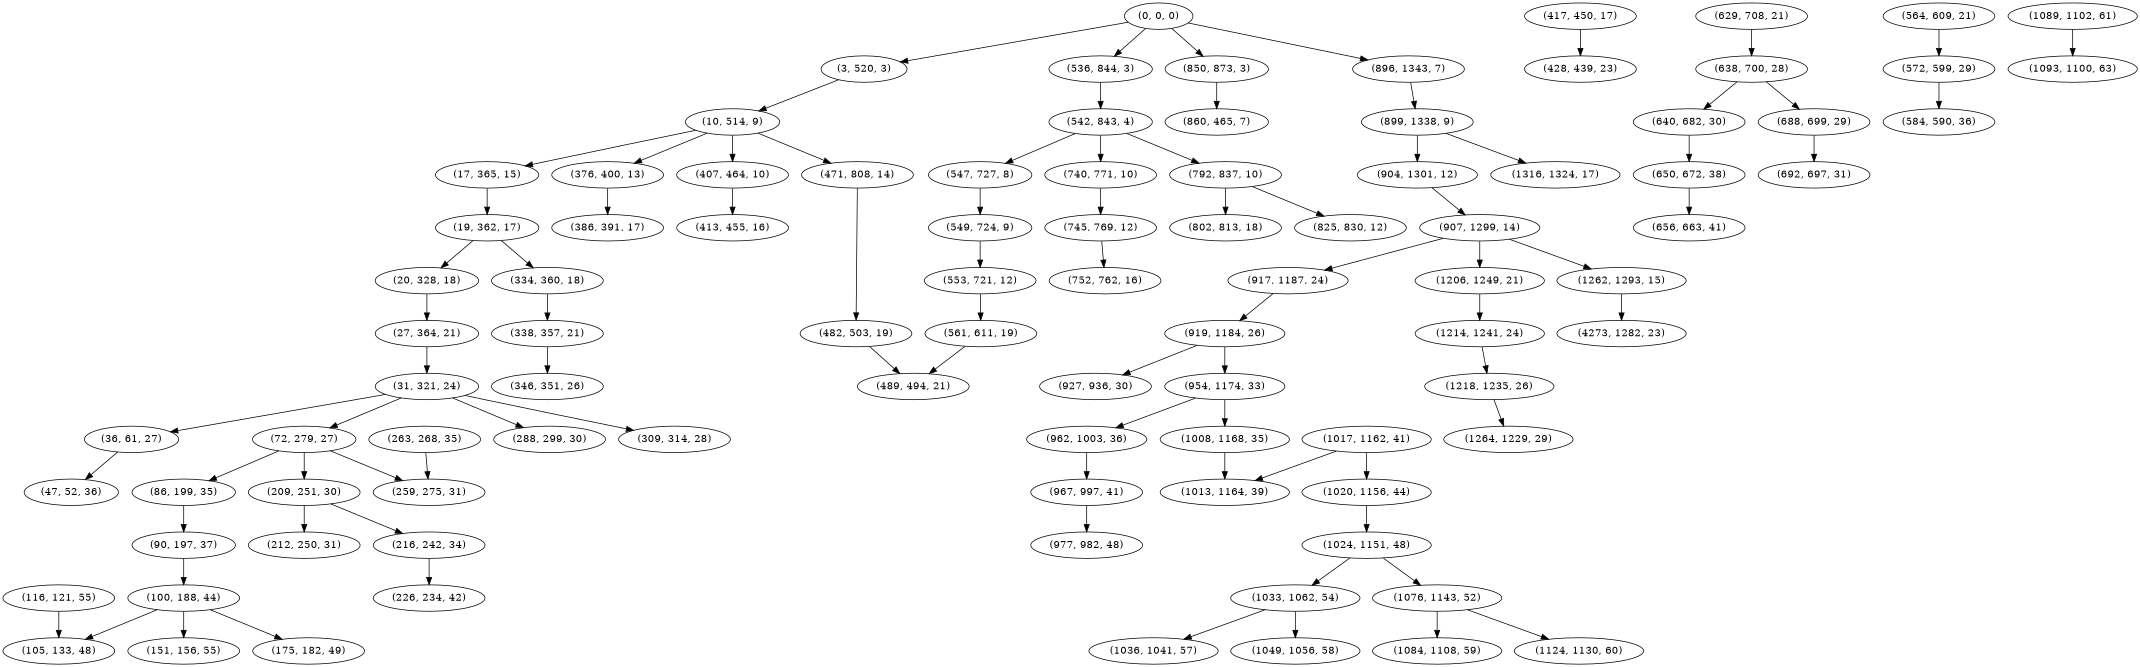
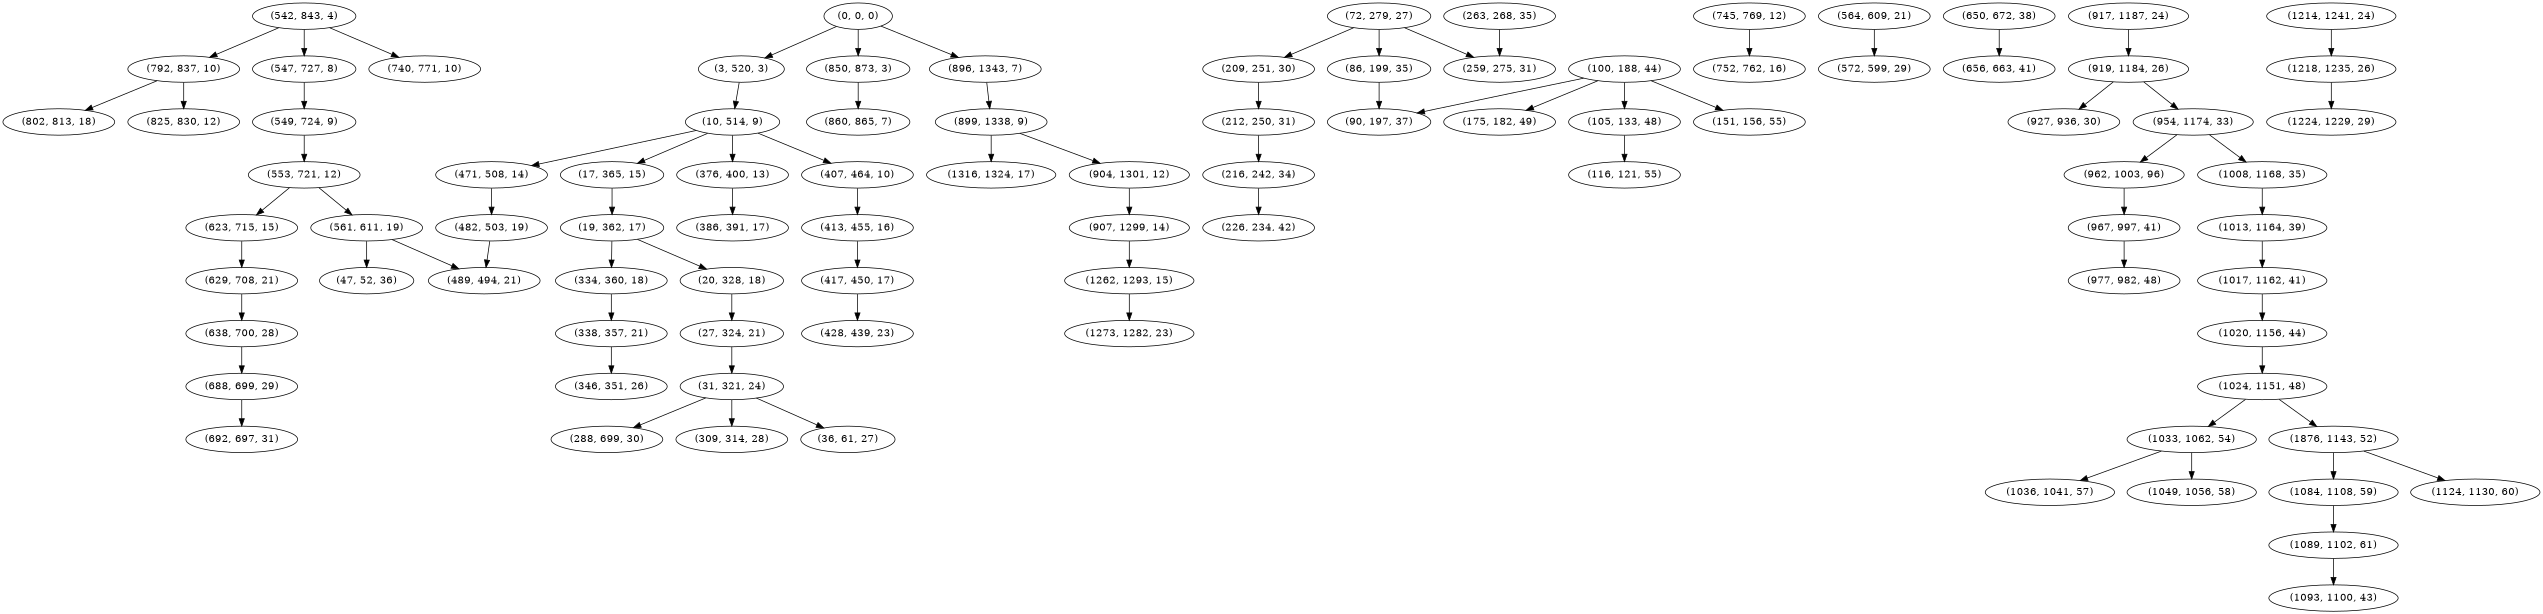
node "(536, 844, 3)": removed
node "(1093, 1100, 63)": label "(1093, 1100, 63)" -> "(1093, 1100, 43)"
node "(860, 465, 7)": label "(860, 465, 7)" -> "(860, 865, 7)"
node "(640, 682, 30)": removed
node "(584, 590, 36)": removed
node "(471, 808, 14)": label "(471, 808, 14)" -> "(471, 508, 14)"
edge "(740, 771, 10)" -> "(745, 769, 12)": removed
node "(623, 715, 15)": added
edge "(413, 455, 16)" -> "(417, 450, 17)": added
edge "(907, 1299, 14)" -> "(917, 1187, 24)": removed
node "(1206, 1249, 21)": removed
node "(27, 364, 21)": label "(27, 364, 21)" -> "(27, 324, 21)"
node "(4273, 1282, 23)": label "(4273, 1282, 23)" -> "(1273, 1282, 23)"
edge "(31, 321, 24)" -> "(72, 279, 27)": removed
node "(288, 299, 30)": label "(288, 299, 30)" -> "(288, 699, 30)"
node "(962, 1003, 36)": label "(962, 1003, 36)" -> "(962, 1003, 96)"
node "(1264, 1229, 29)": label "(1264, 1229, 29)" -> "(1224, 1229, 29)"
edge "(36, 61, 27)" -> "(47, 52, 36)": now "(561, 611, 19)" -> "(47, 52, 36)"
edge "(1017, 1162, 41)" -> "(1013, 1164, 39)": reversed
edge "(1084, 1108, 59)" -> "(1089, 1102, 61)": added
edge "(209, 251, 30)" -> "(216, 242, 34)": now "(212, 250, 31)" -> "(216, 242, 34)"
edge "(90, 197, 37)" -> "(100, 188, 44)": reversed
node "(1076, 1143, 52)": label "(1076, 1143, 52)" -> "(1876, 1143, 52)"
edge "(116, 121, 55)" -> "(105, 133, 48)": reversed
